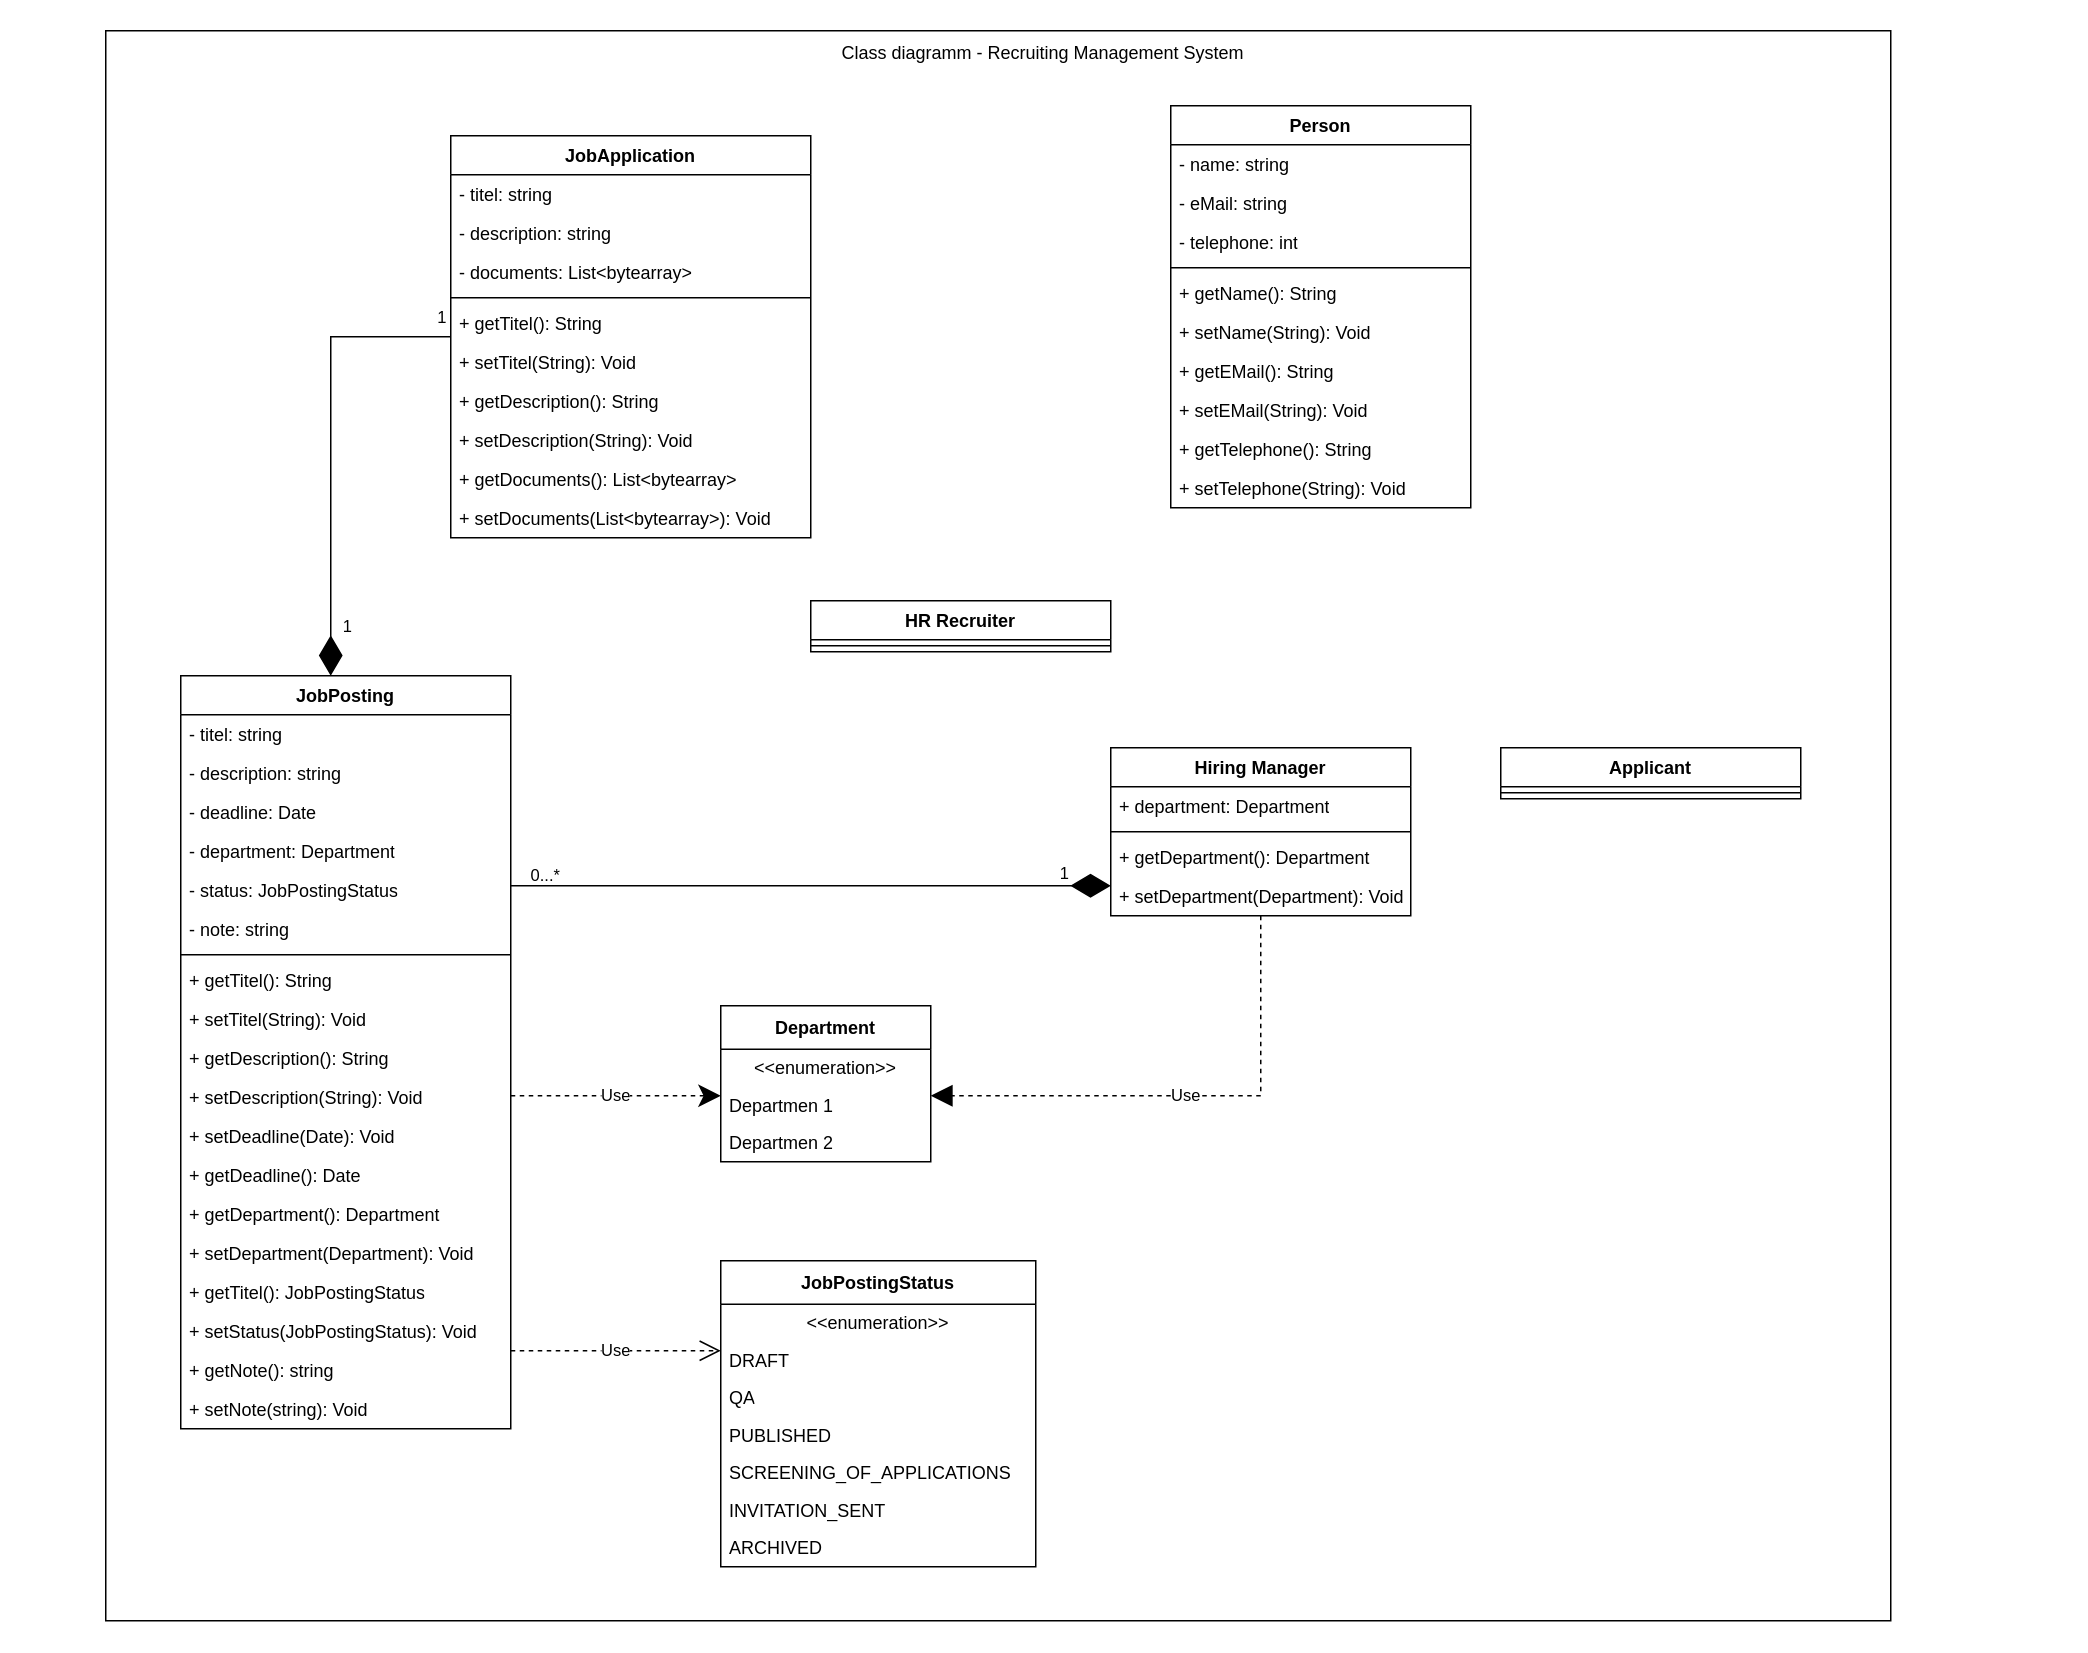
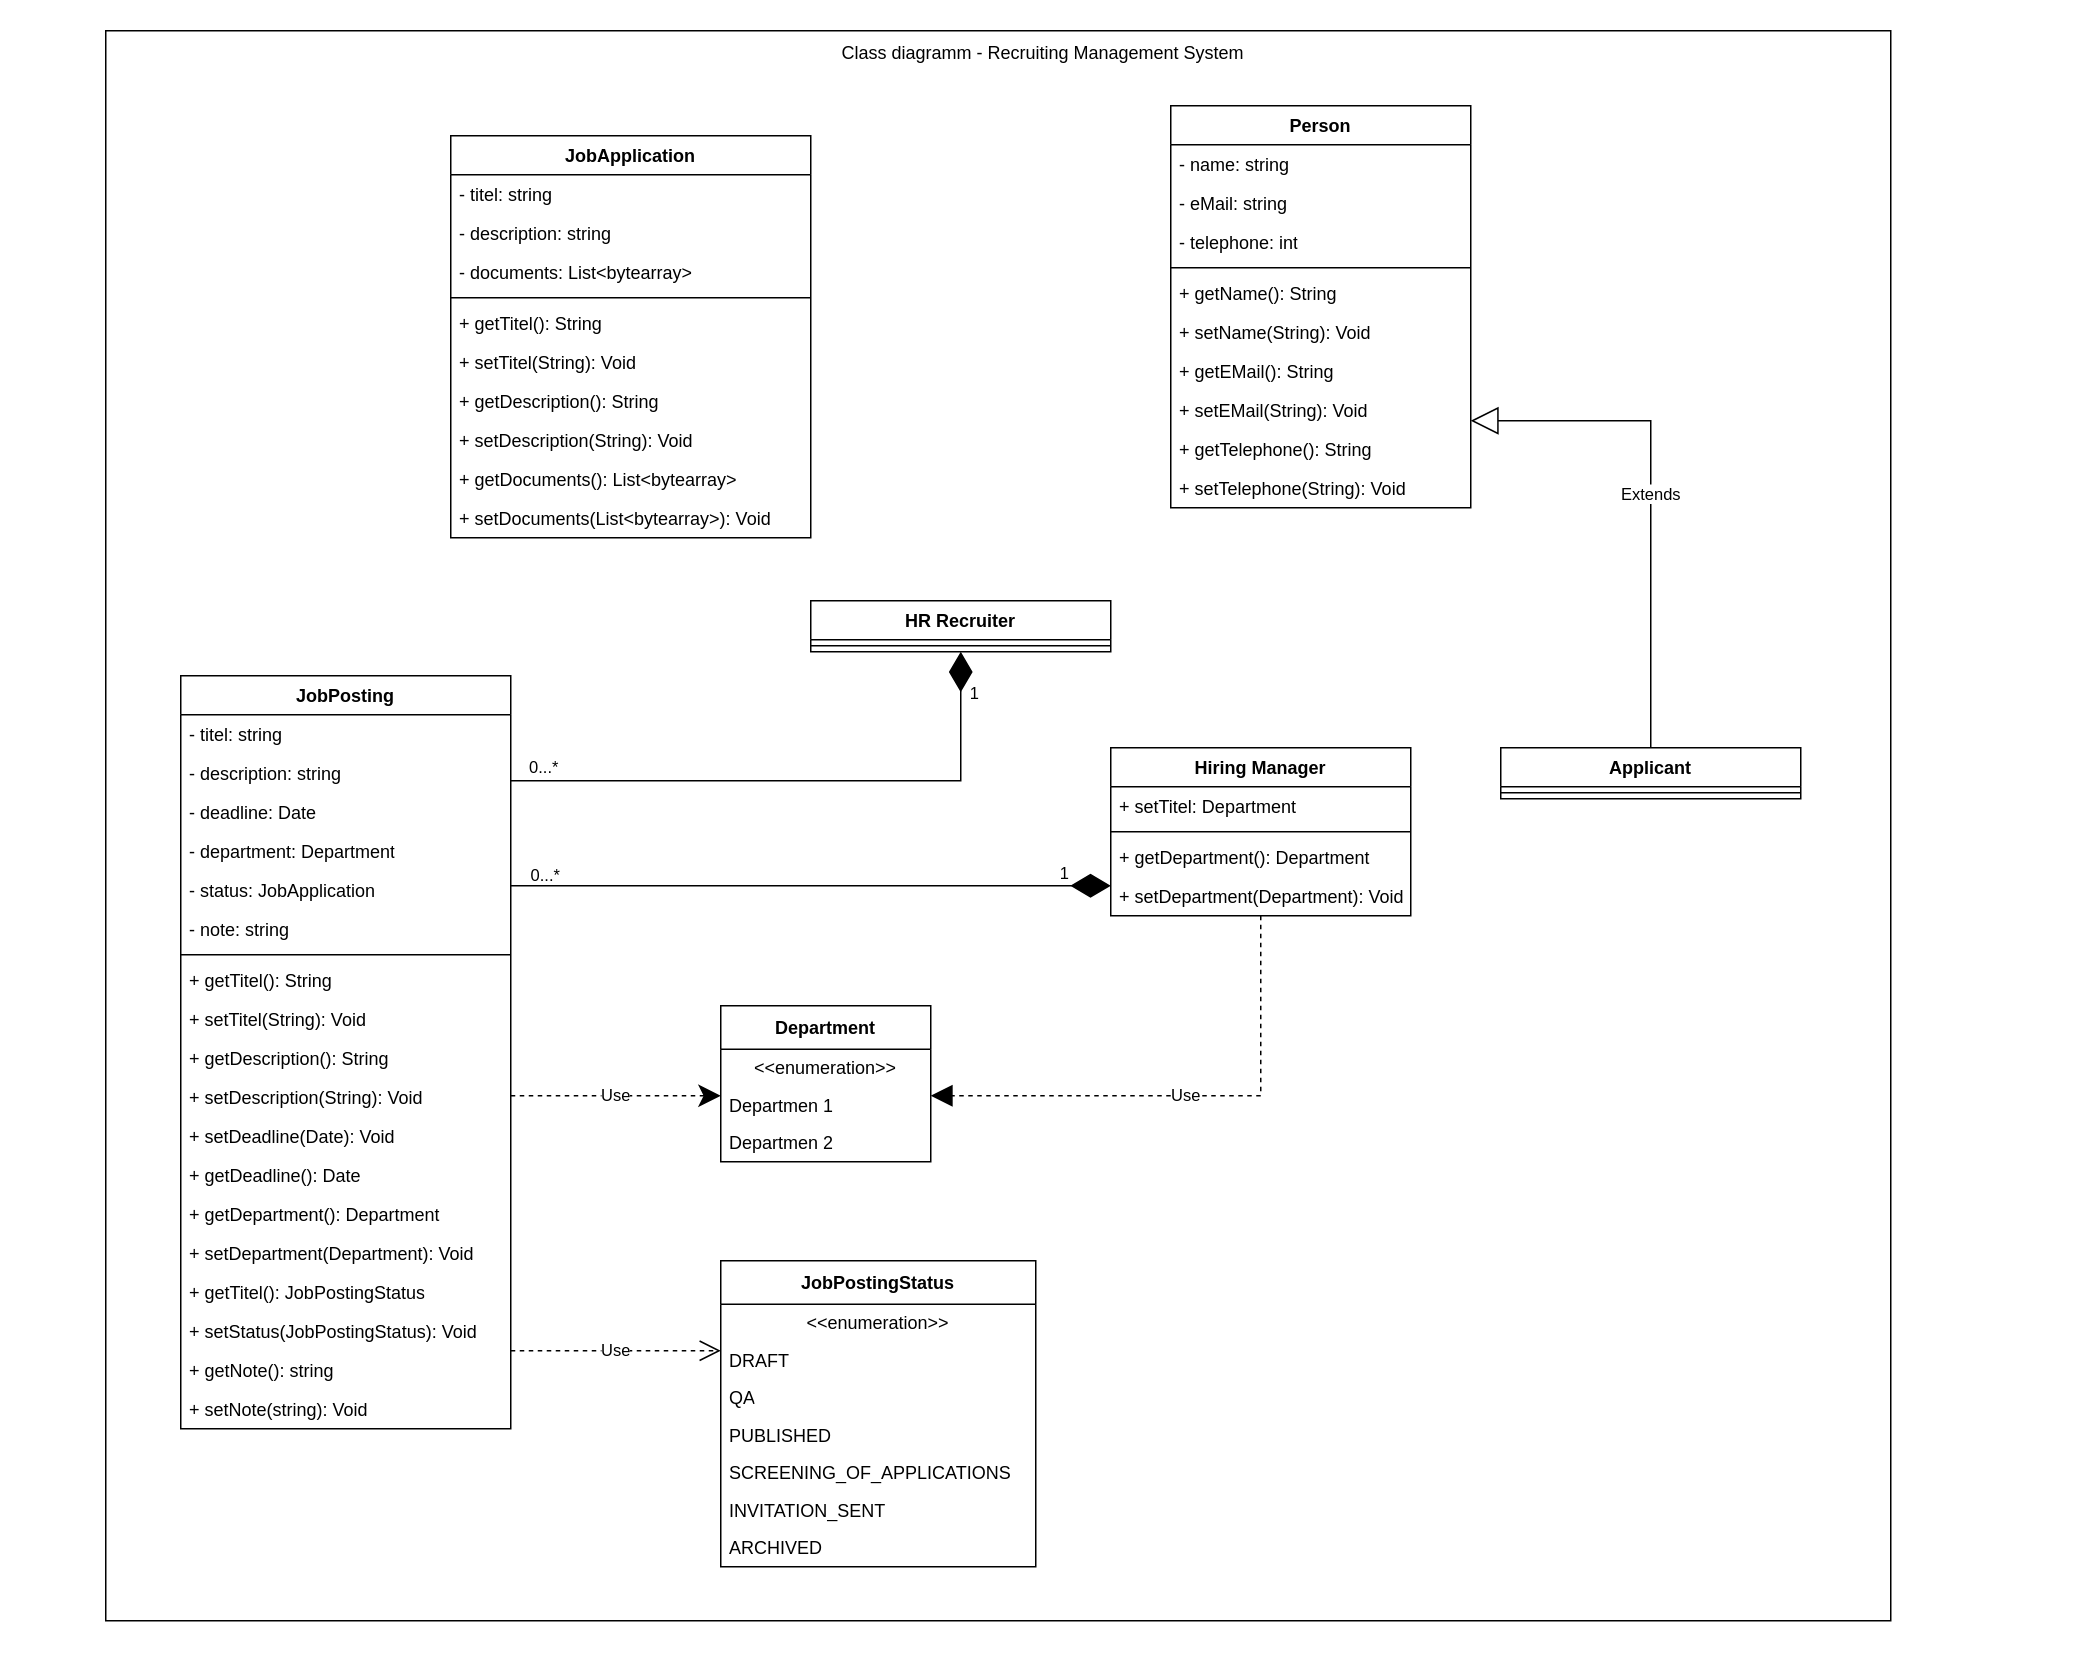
edge "JobApplication" -> "JobPosting": removed, labels "1", "1"
edge "Applicant" -> "Person": added, label "Extends"
edge "JobPosting" -> "HR Recruiter": added, labels "0...*", "1"
node "+ department: Department": label "+ department: Department" -> "+ setTitel: Department"
node "- status: JobPostingStatus": label "- status: JobPostingStatus" -> "- status: JobApplication"
